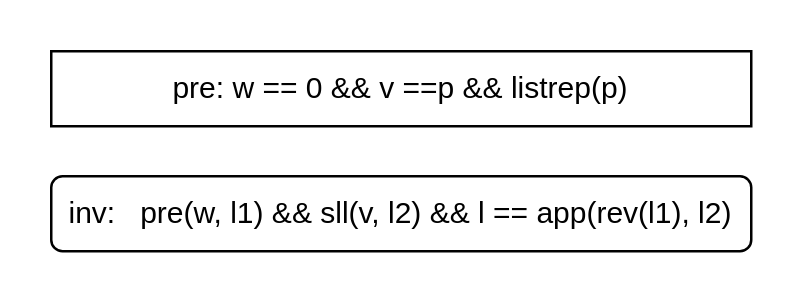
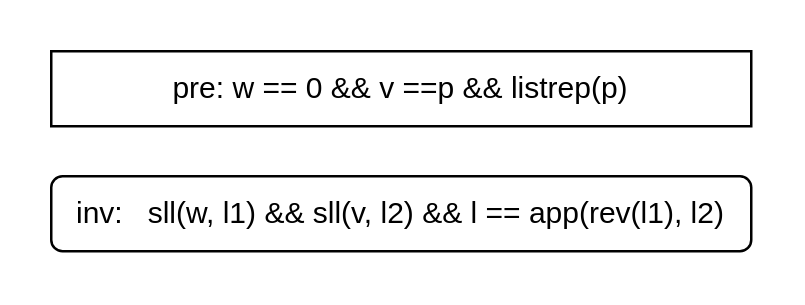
node "inv: pre(w, l1) && sll(v, l2) && l == app(rev(l1), l2)": label "inv: pre(w, l1) && sll(v, l2) && l == app(rev(l1), l2)" -> "inv: sll(w, l1) && sll(v, l2) && l == app(rev(l1), l2)"
